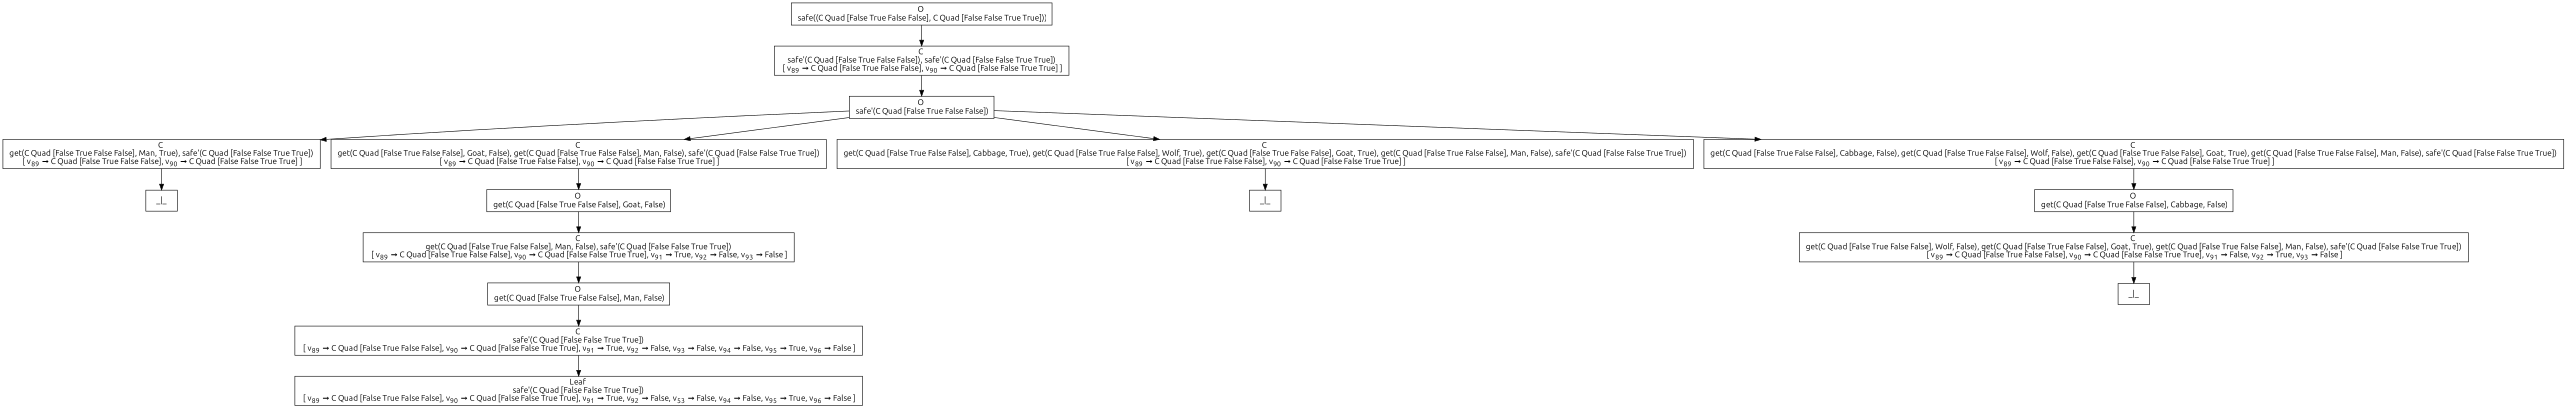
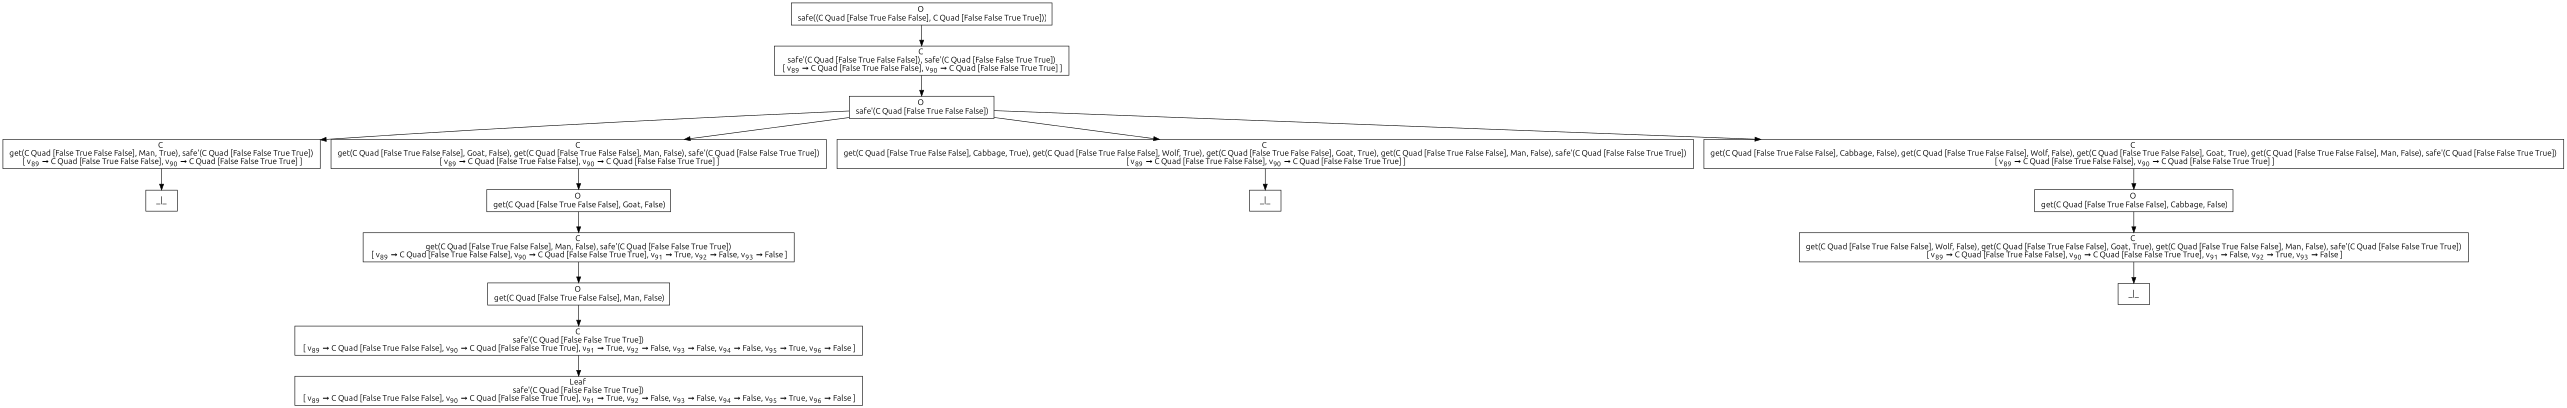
node "Leaf": text "53" -> "93"
